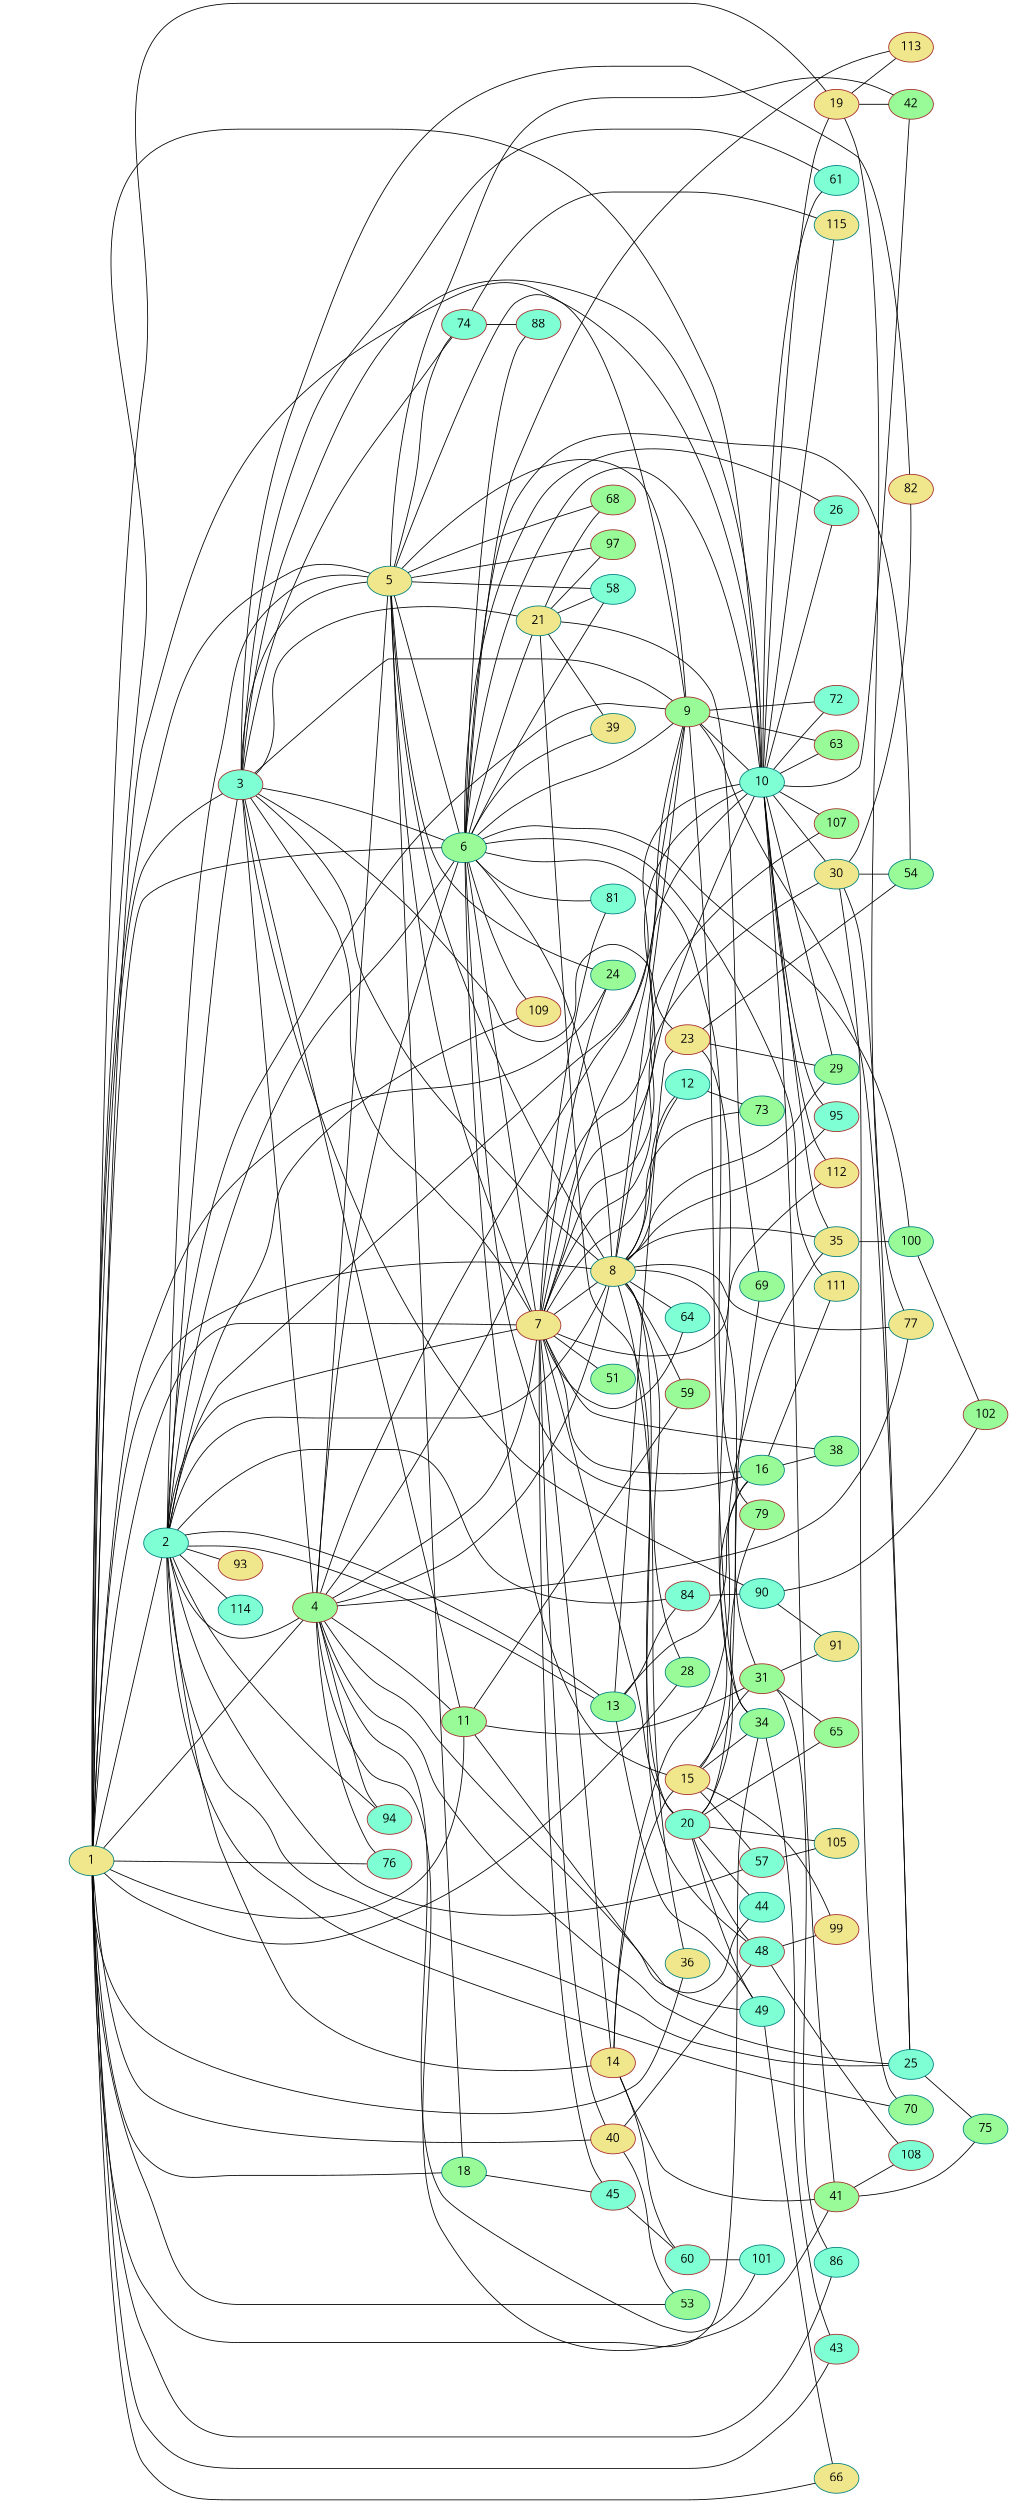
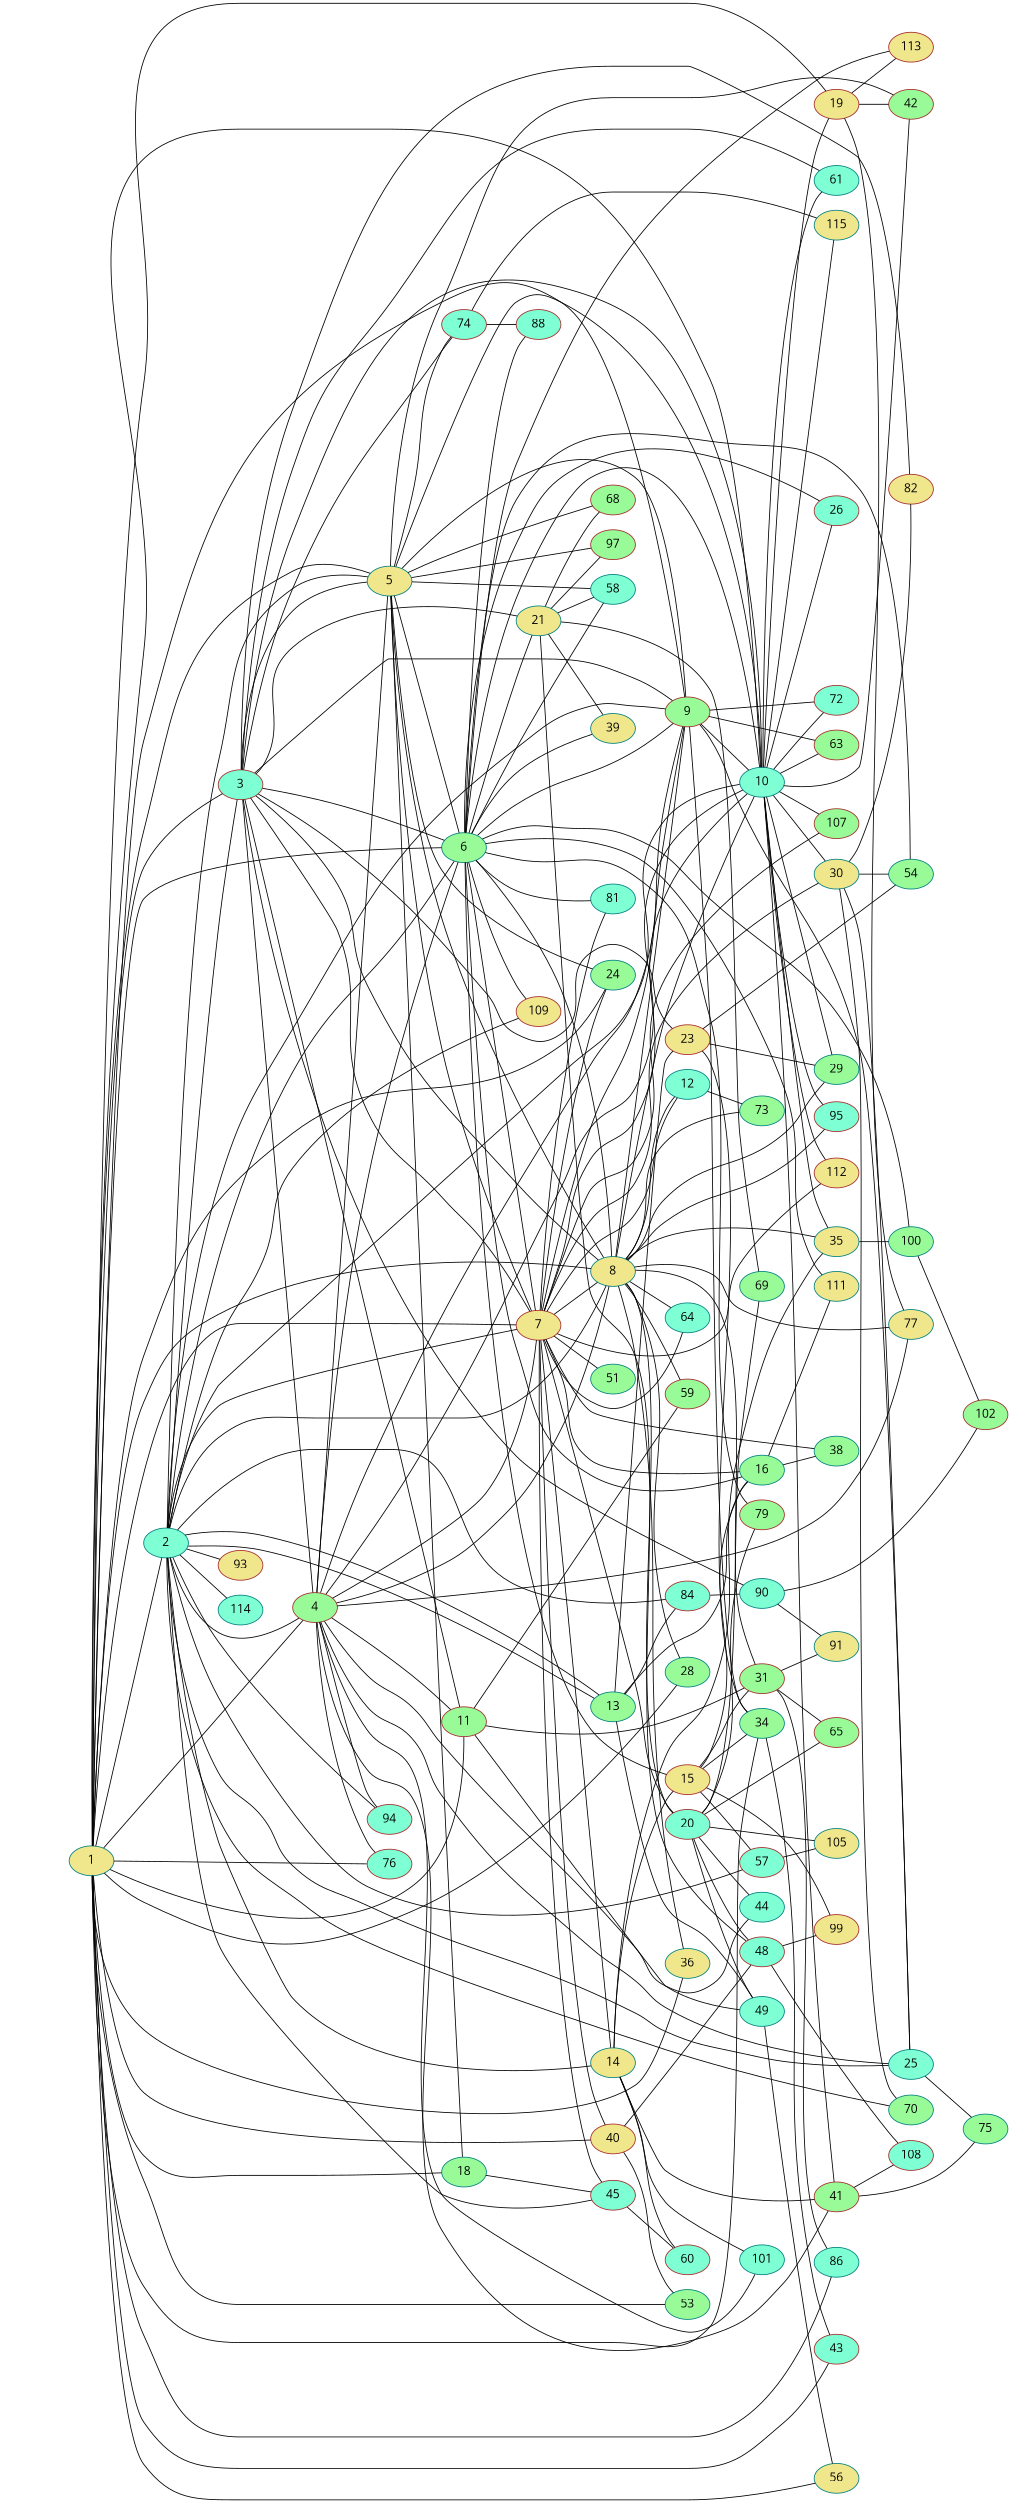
edge "2" -- "45": added
node "14": color brown -> teal
edge "60" -- "101": now "14" -- "101"
node "66": label "66" -> "56"
